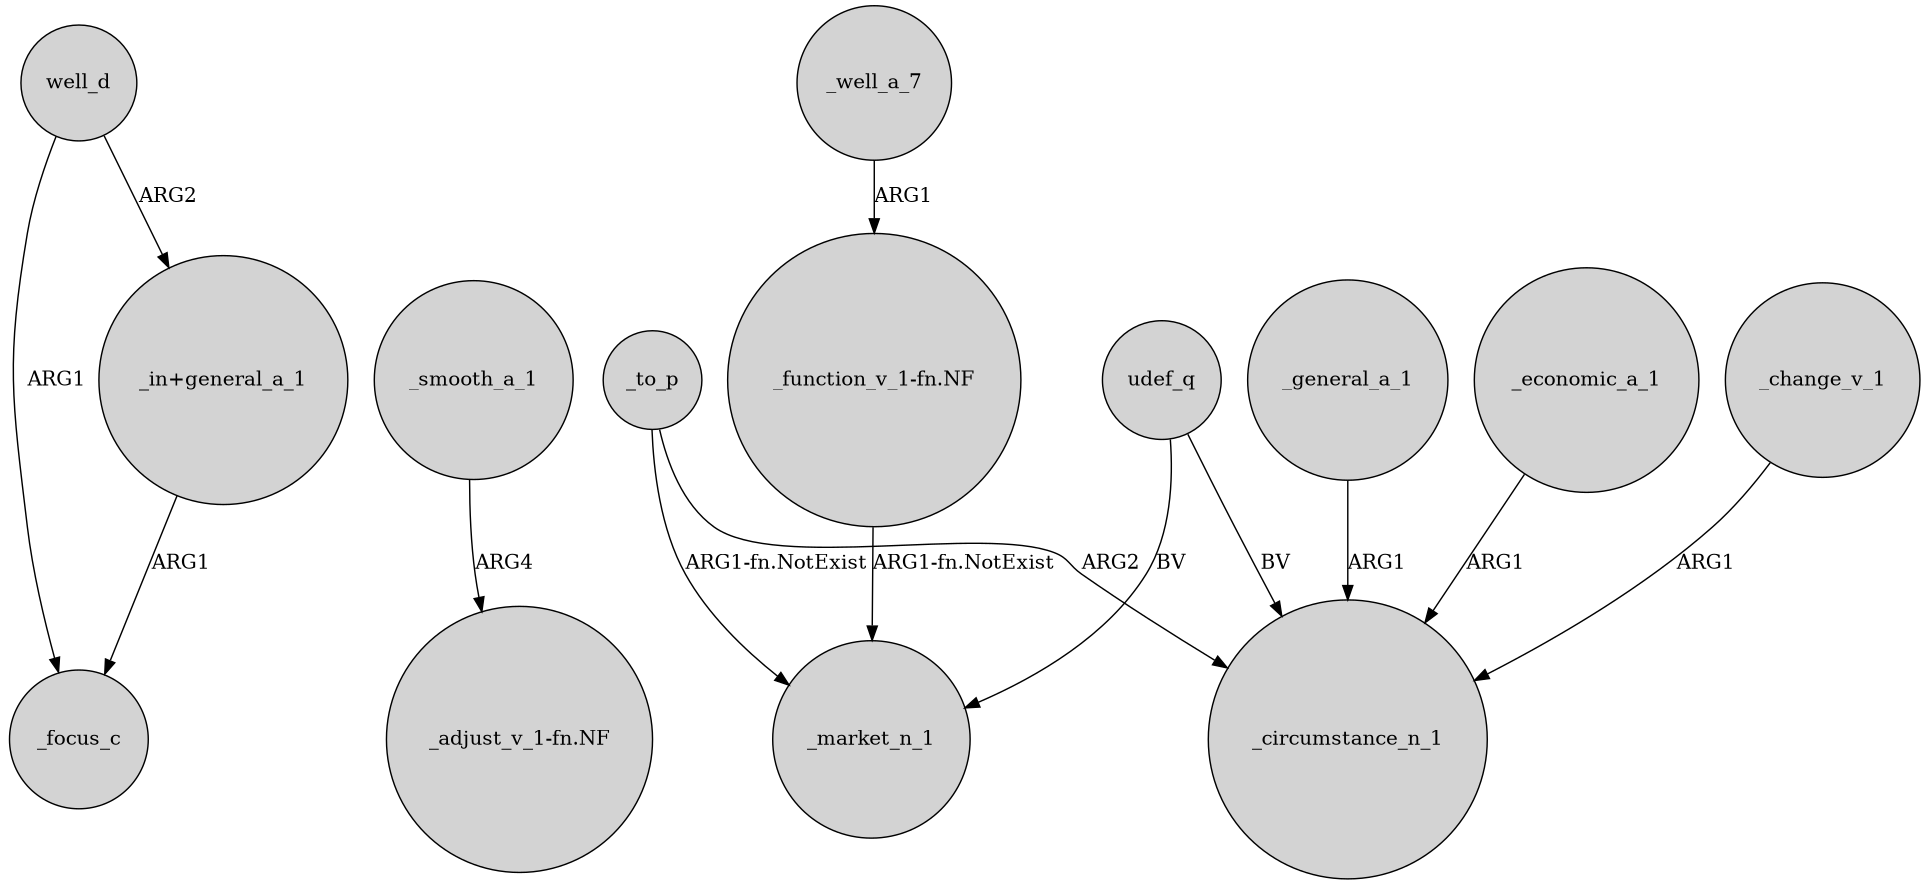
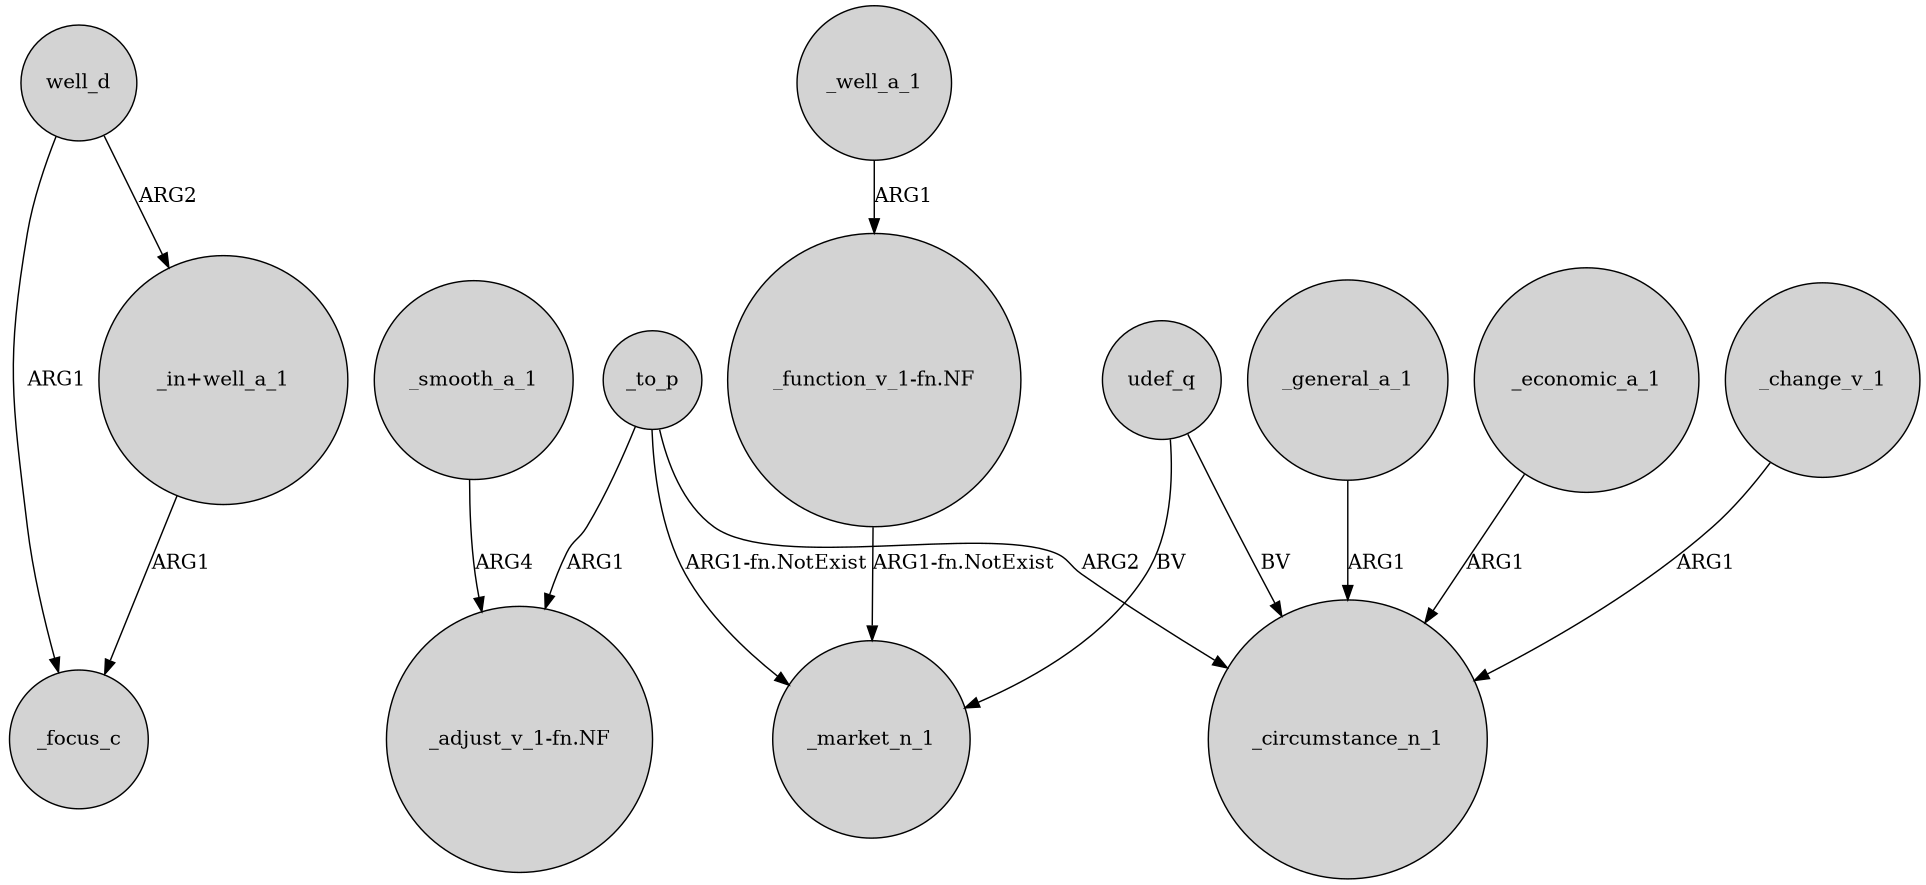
node "_well_a_7": label "_well_a_7" -> "_well_a_1"
node "_in+general_a_1": label "_in+general_a_1" -> "_in+well_a_1"
edge "_to_p" -> "_adjust_v_1-fn.NF": added, label "ARG1"
